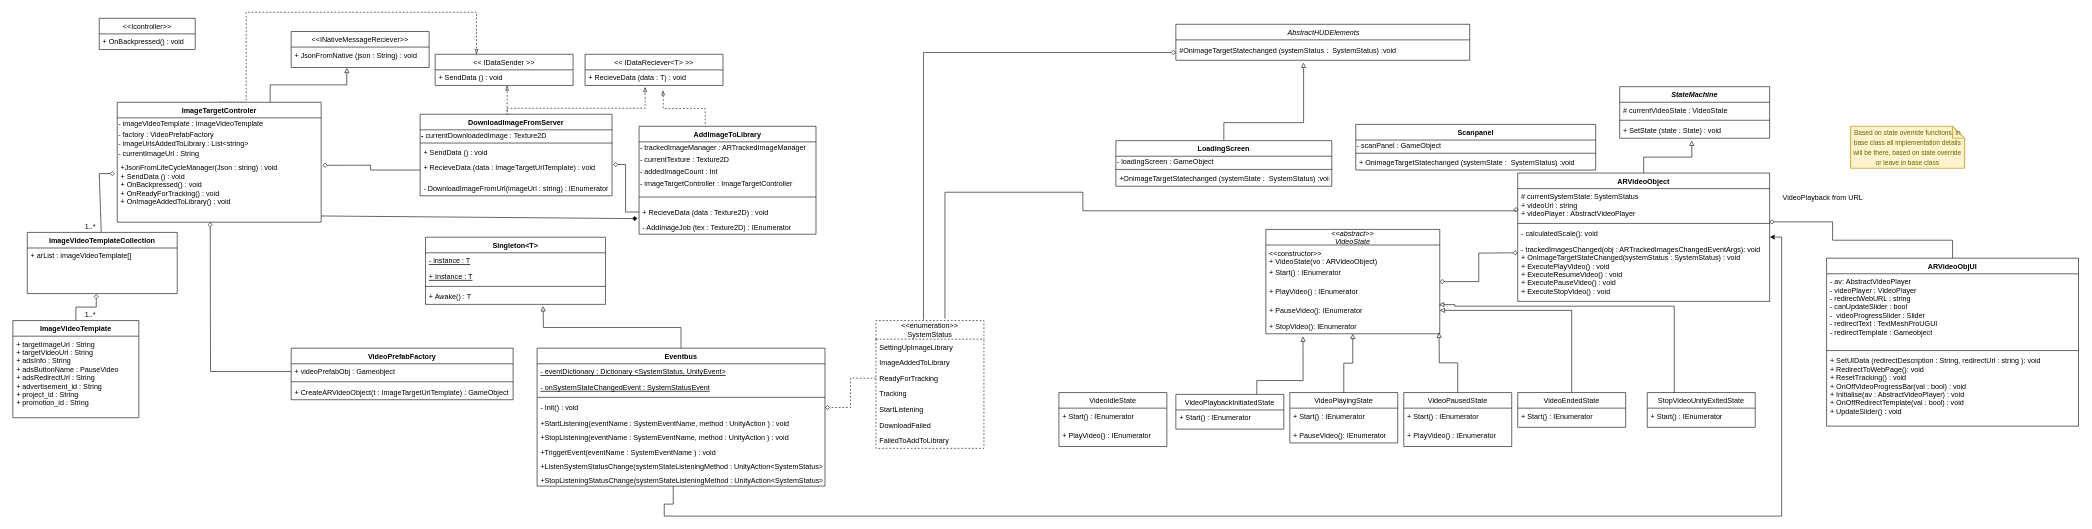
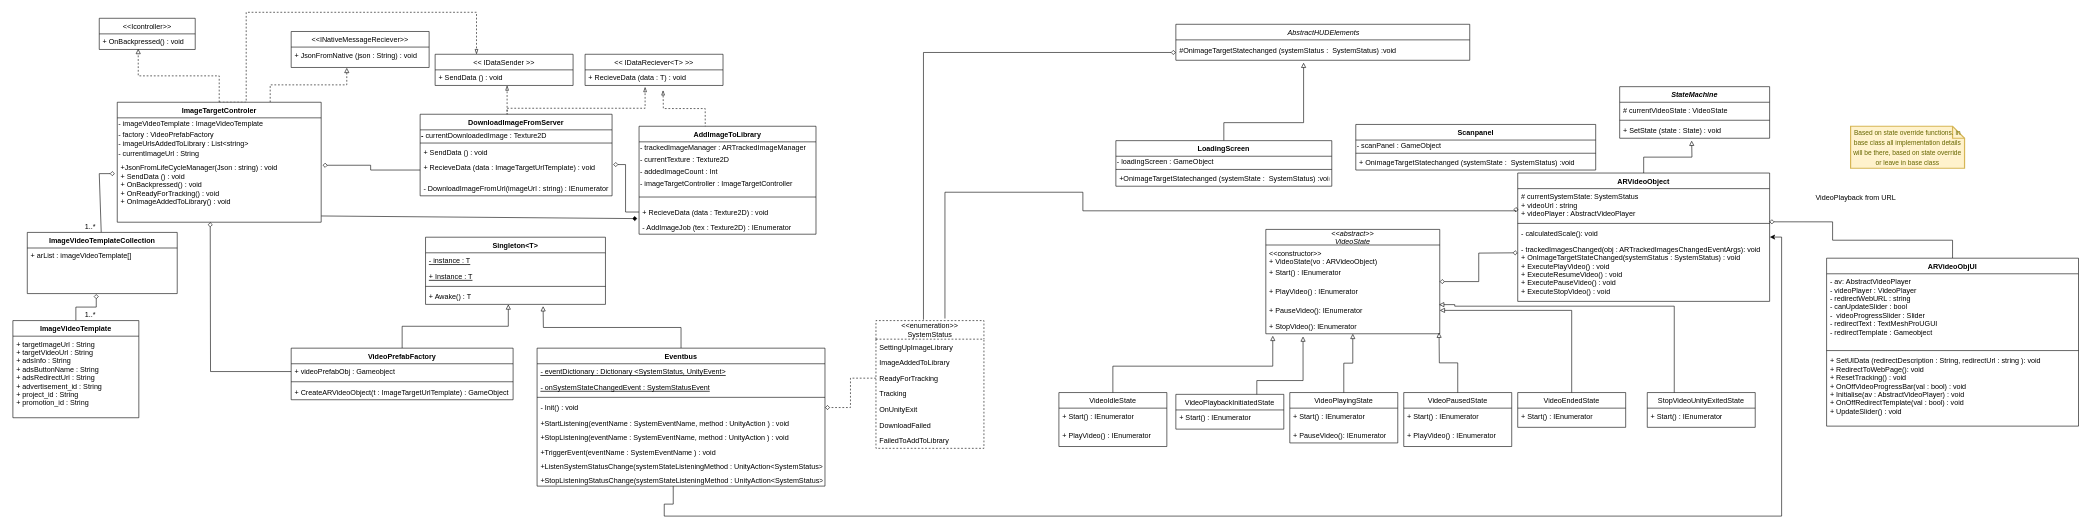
edge "ImageTargetControler" -> "+ OnBackpressed() : void": added
edge "ImageTargetControler" -> "+ JsonFromNative (json : String) : void": style solid -> dashed
node "VideoPlayback from URL": moved (1824, 198) -> (1857, 198)
edge "VideoPrefabFactory" -> "+ Awake() : T": added
node "+ targetImageUrl : String + targetVideoUrl : String + adsInfo : String + adsButtonName : PauseVideo + adsRedirectUrl : String + advertisement_id : String + project_id : String + promotion_id : String": label "+ targetImageUrl : String + targetVideoUrl : String + adsInfo : String + adsButtonName : PauseVideo + adsRedirectUrl : String + advertisement_id : String + project_id : String + promotion_id : String" -> "+ targetImageUrl : String + targetVideoUrl : String + adsInfo : String + adsButtonName : String + adsRedirectUrl : String + advertisement_id : String + project_id : String + promotion_id : String"
edge "VideoIdleState" -> "+ StopVideo(): IEnumerator": added
node "StartListening": label "StartListening" -> "OnUnityExit"
